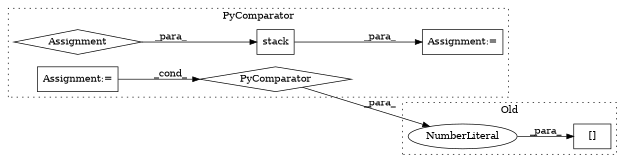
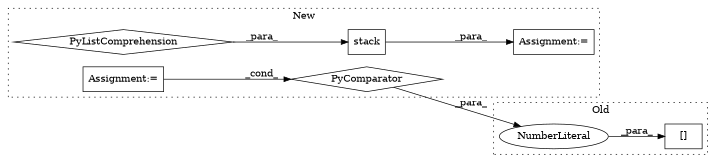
cluster "PyComparator": label "PyComparator" -> "New"
node "Assignment": label "Assignment" -> "PyListComprehension"
